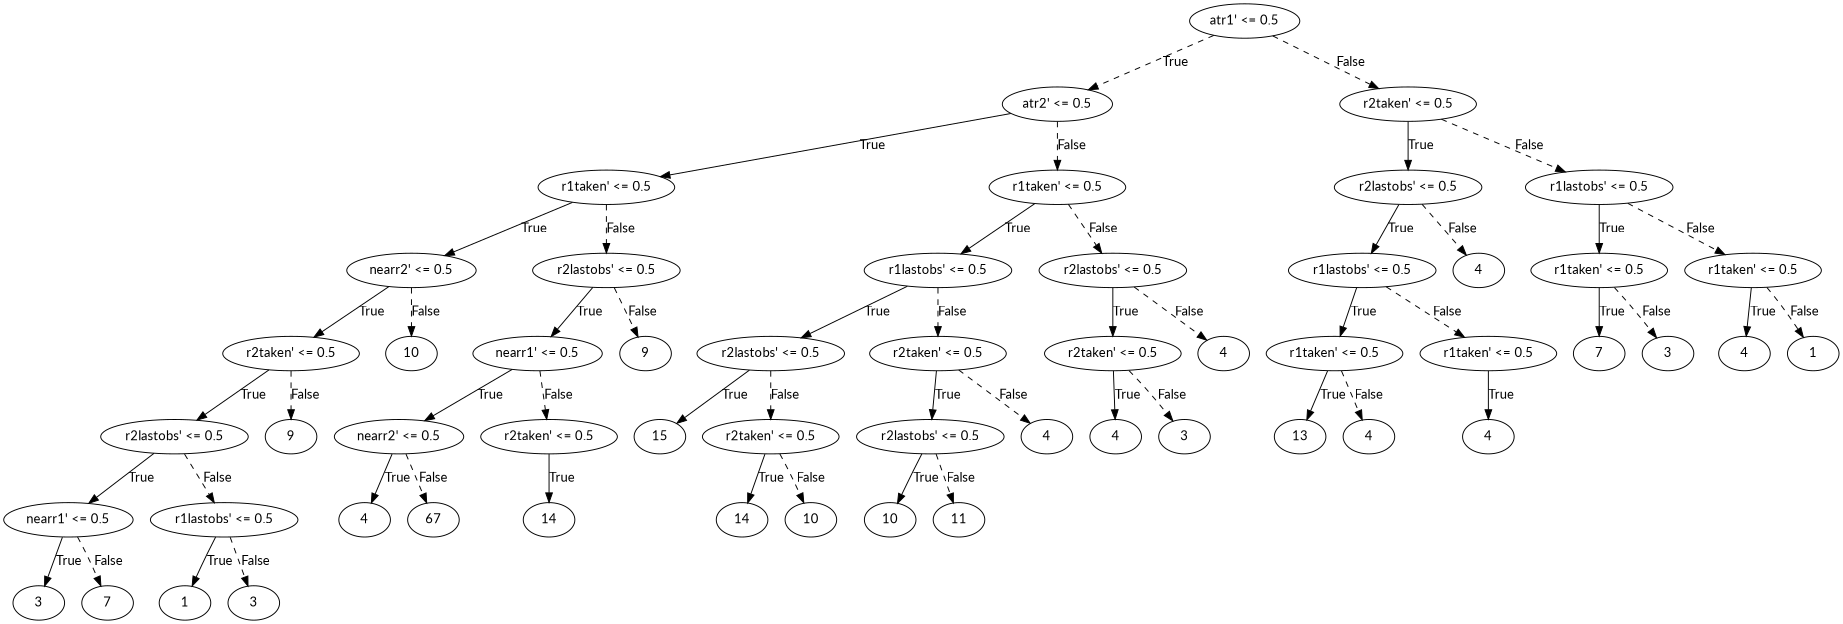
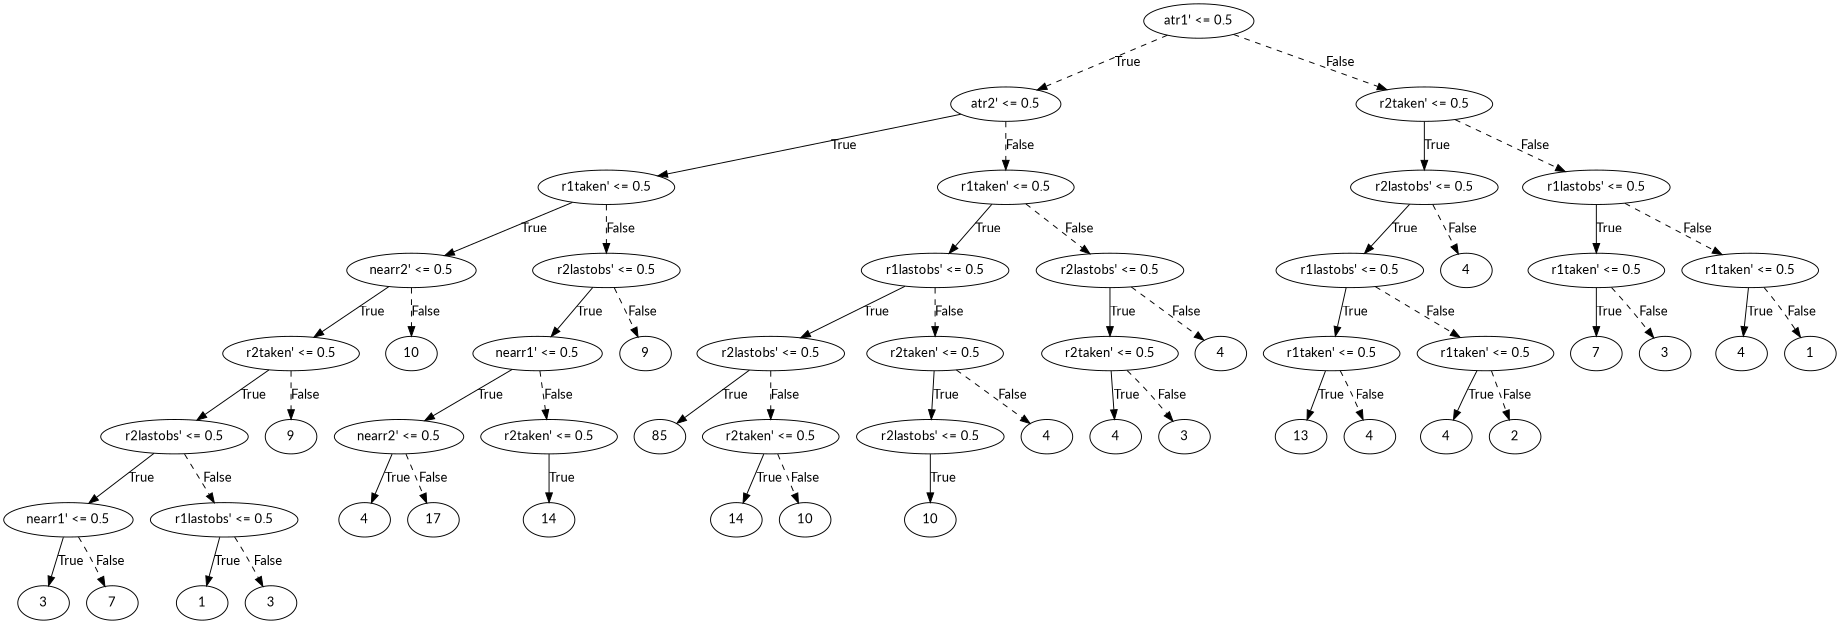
node "15": label "15" -> "85"
node "2": added
node "67": label "67" -> "17"
node "11": removed
